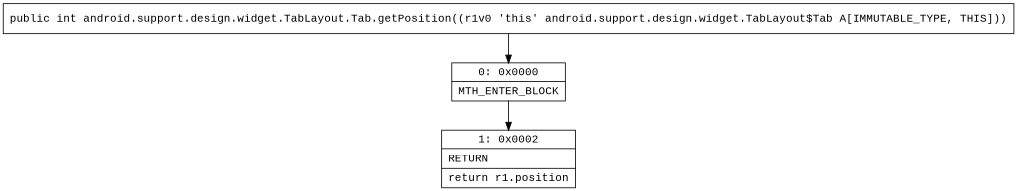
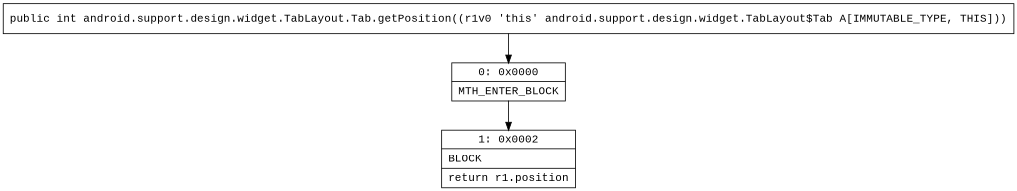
node "1: 0x0002": text "RETURN" -> "BLOCK"
